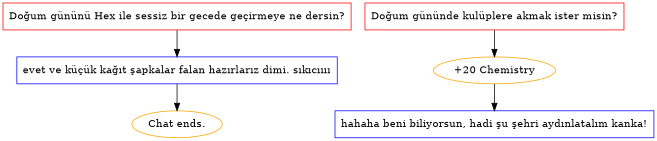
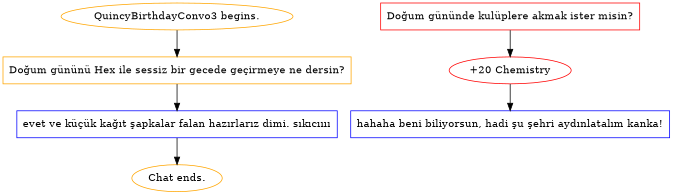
node "Doğum gününü Hex ile sessiz bir gecede geçirmeye ne dersin?": color red -> orange
node "QuincyBirthdayConvo3 begins.": added
node "+20 Chemistry": color orange -> red
